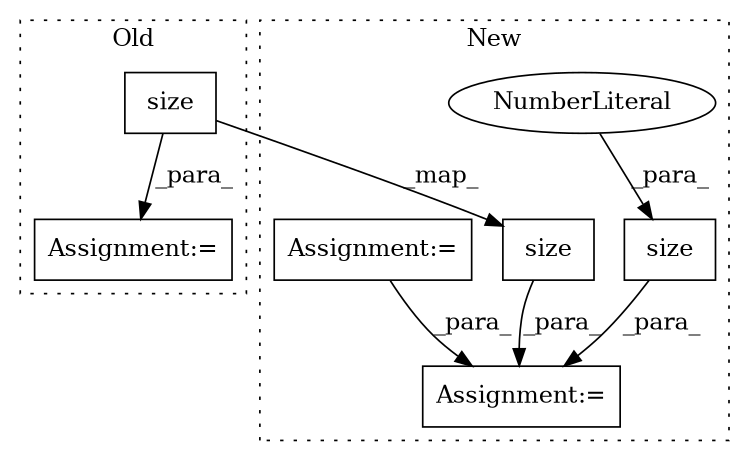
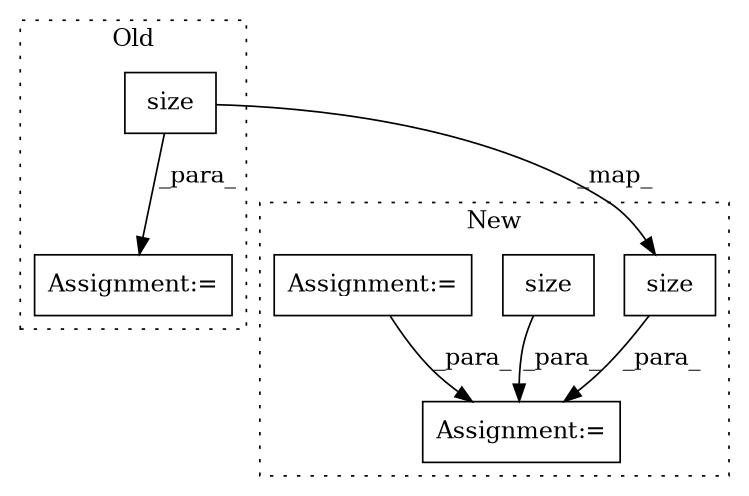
node "NumberLiteral": removed
